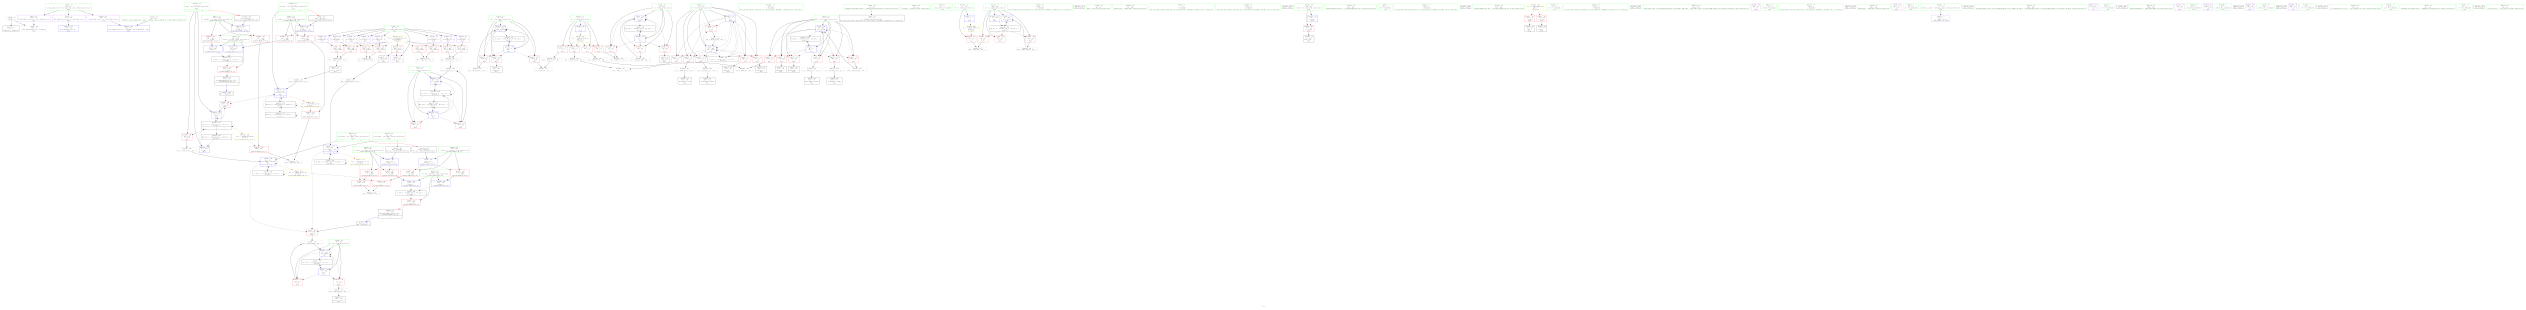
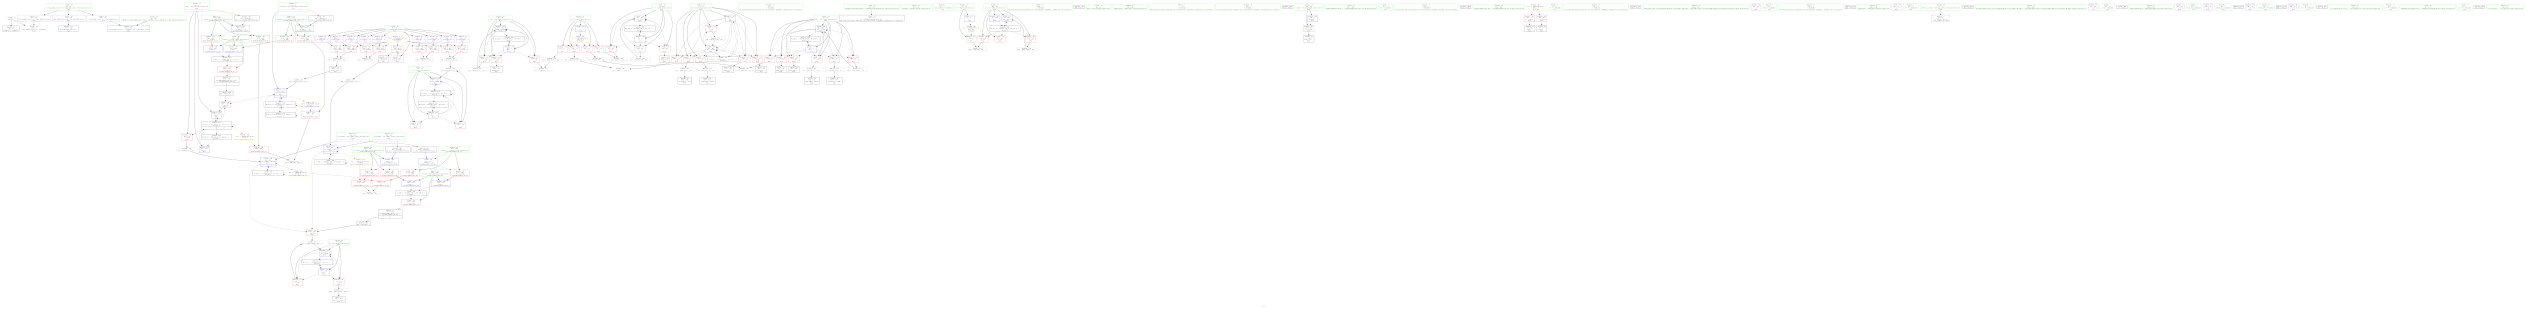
node "NodeID: 84": added
edge "NodeID: 141" -> "NodeID: 87": reversed
